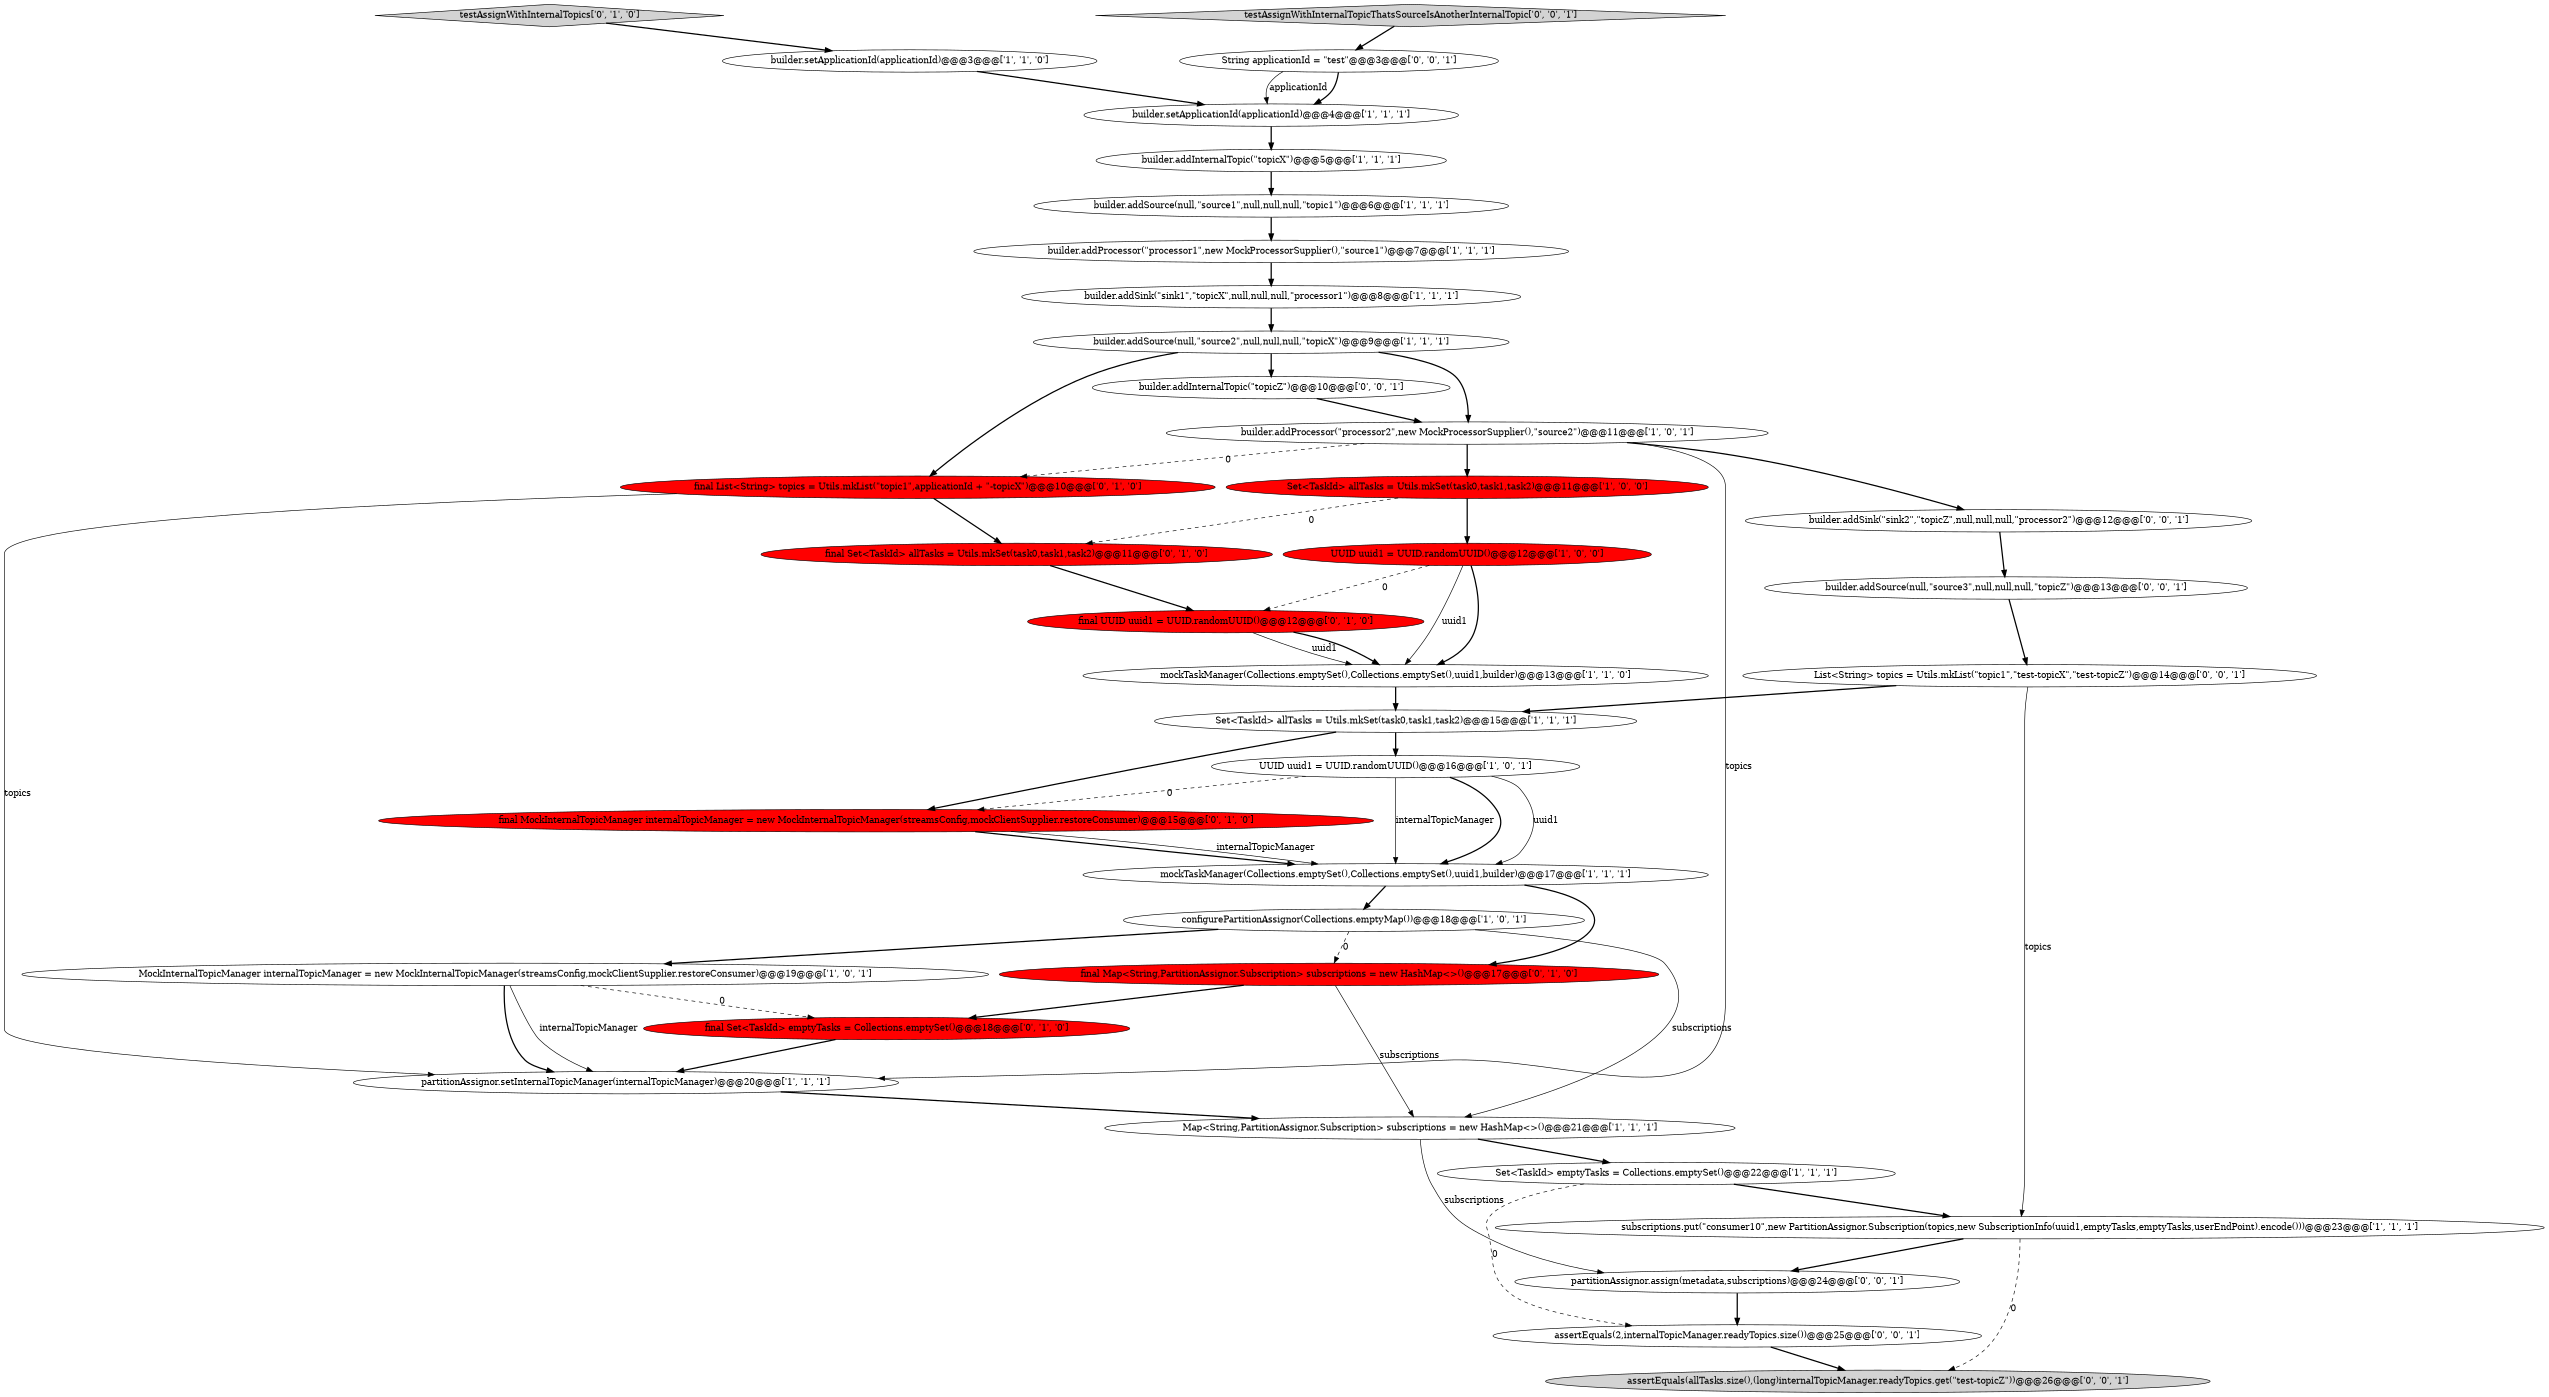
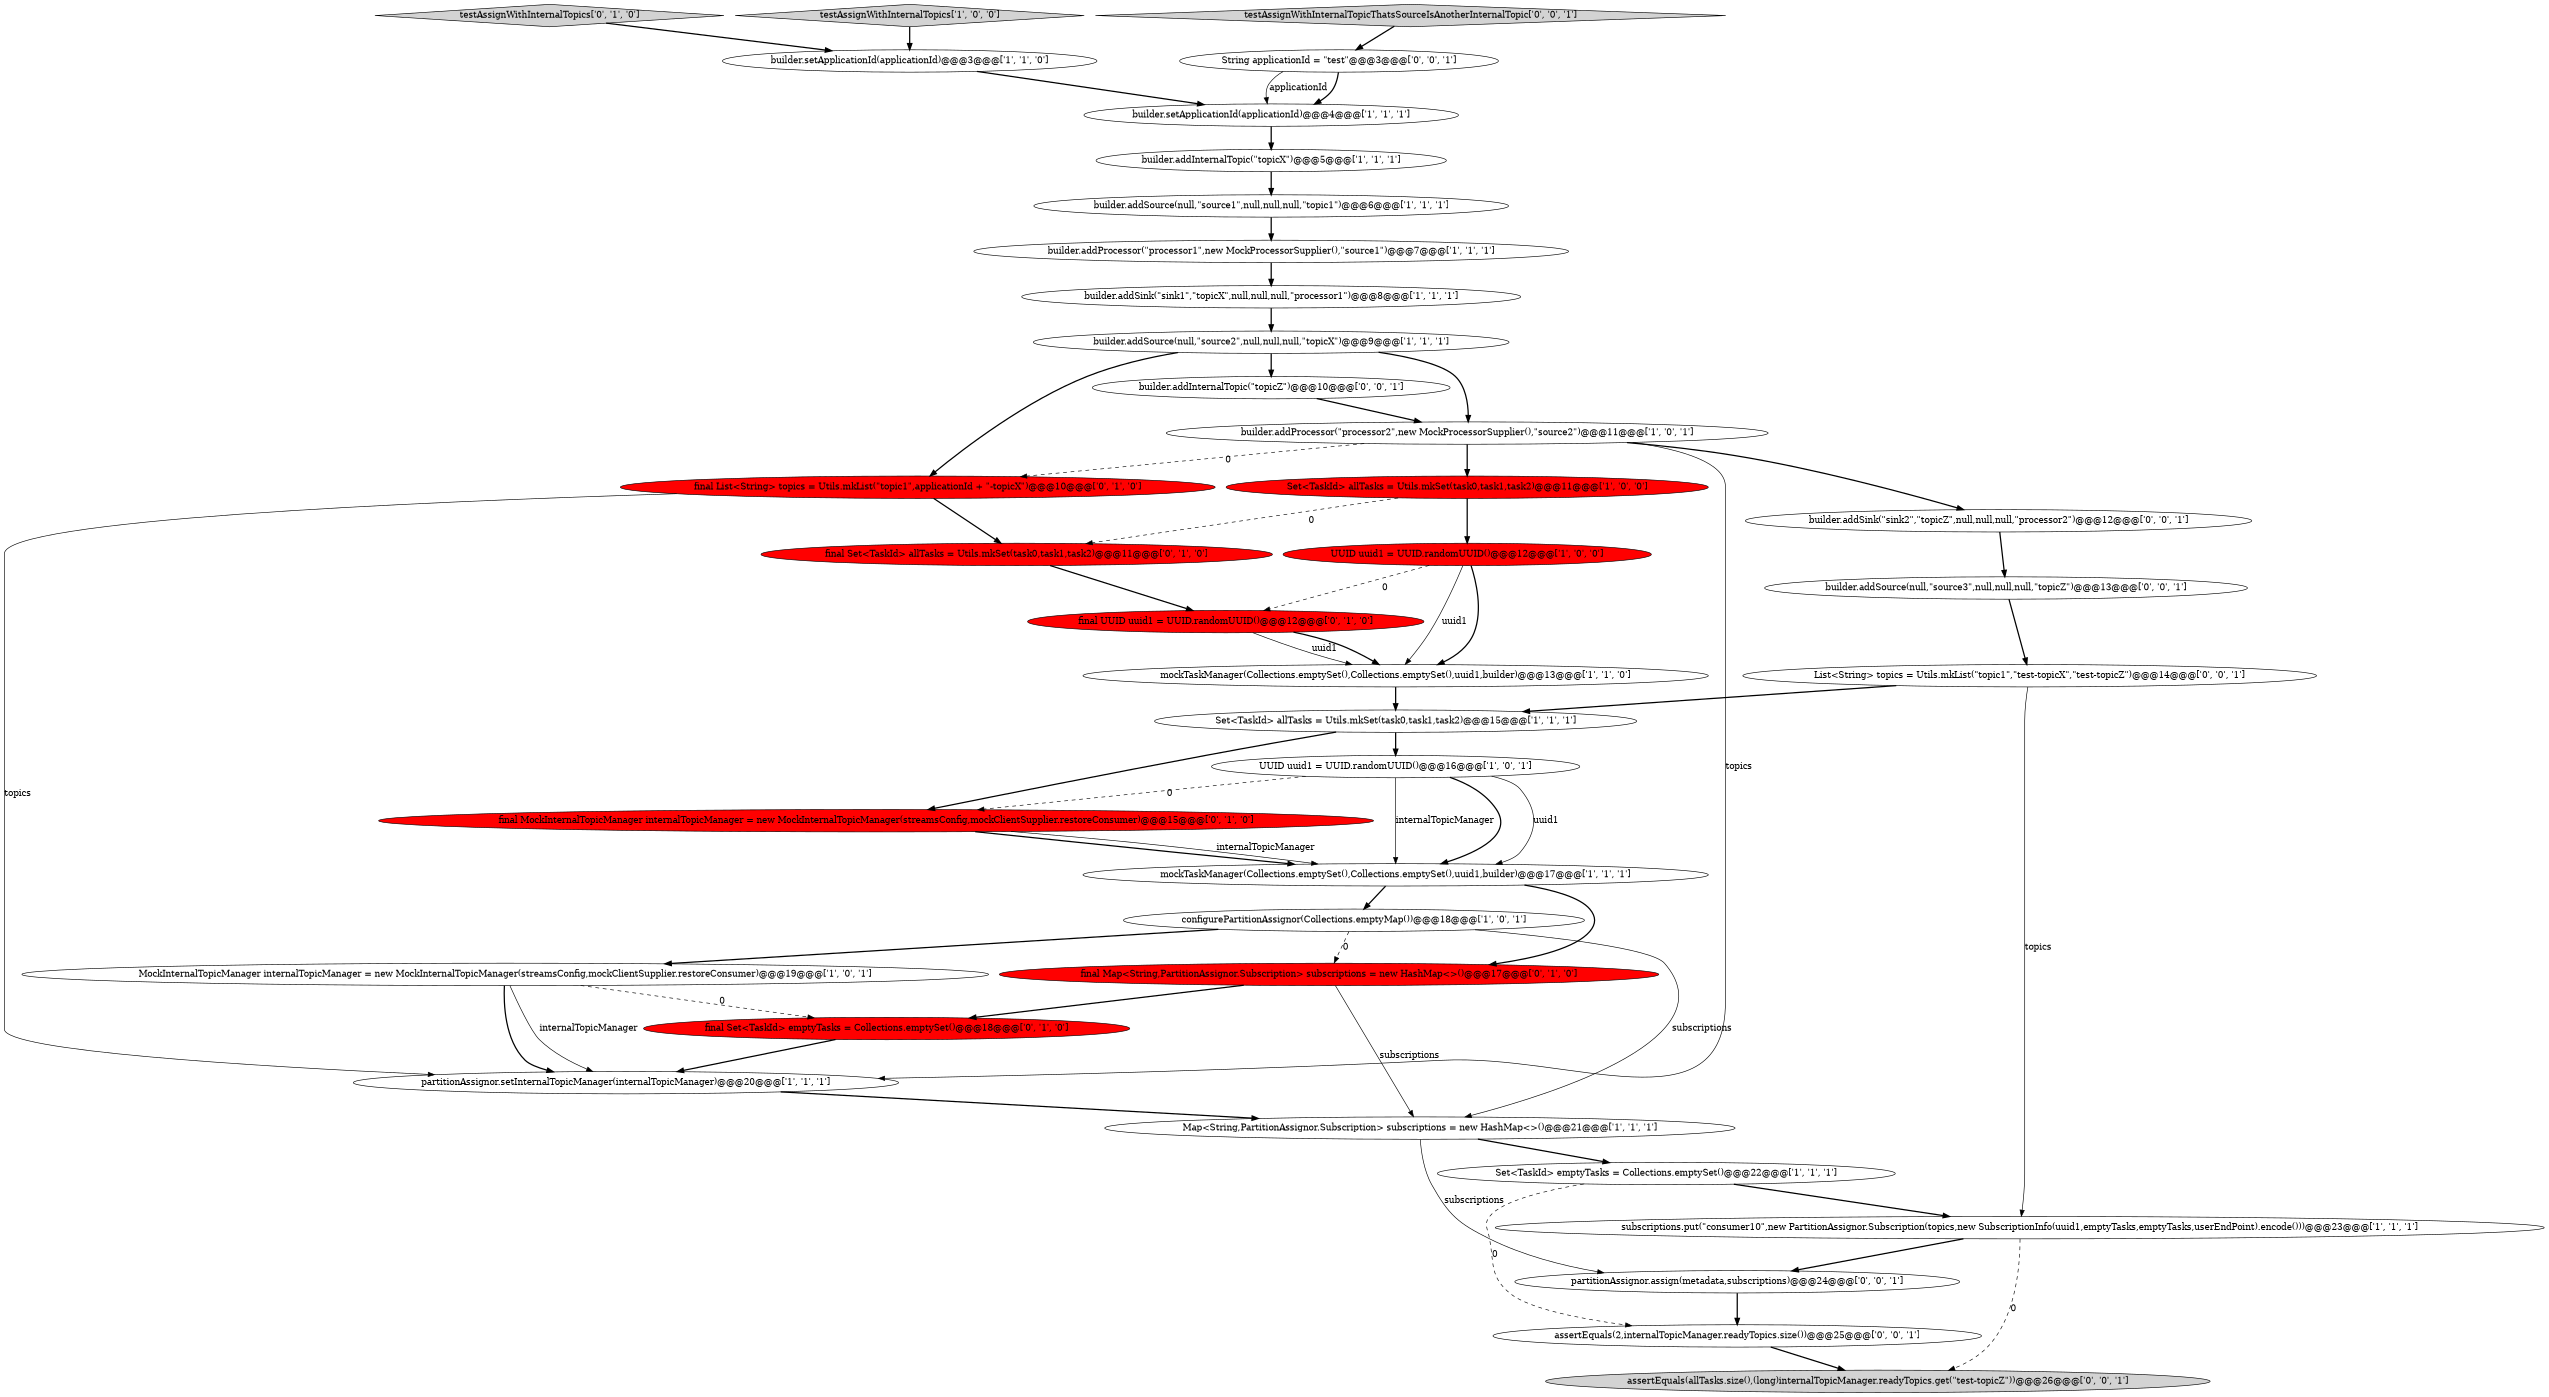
node "testAssignWithInternalTopics['1', '0', '0']": added
